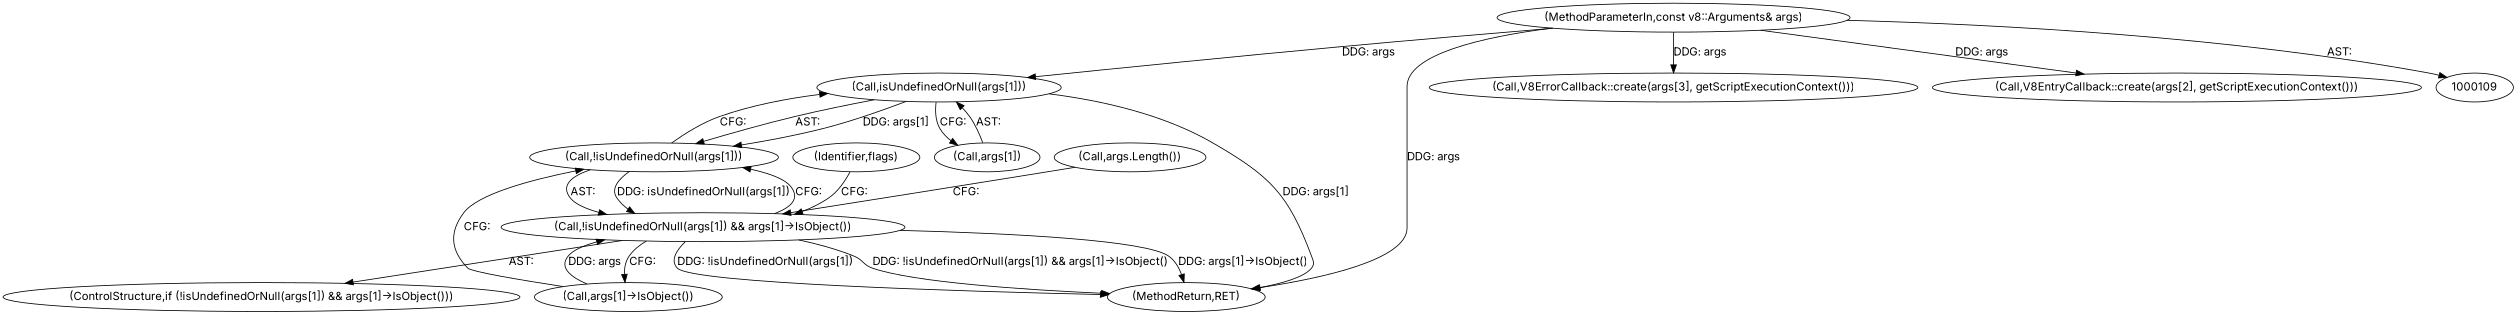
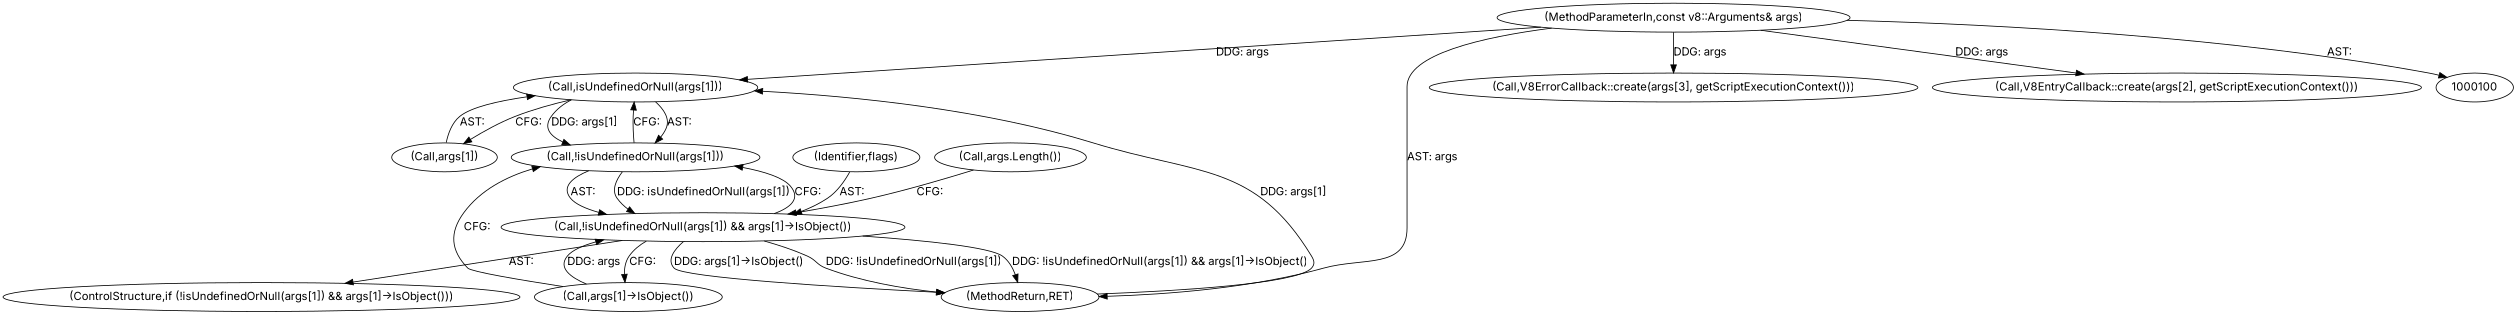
node "1000109": label "1000109" -> "1000100"
edge "(Call,isUndefinedOrNull(args[1]))" -> "(MethodReturn,RET)": reversed
edge "(MethodParameterIn,const v8::Arguments& args)" -> "(MethodReturn,RET)": label "DDG: args" -> "AST: args"
edge "(Identifier,flags)" -> "(Call,!isUndefinedOrNull(args[1]) && args[1]->IsObject())": label "CFG: " -> "AST: "
